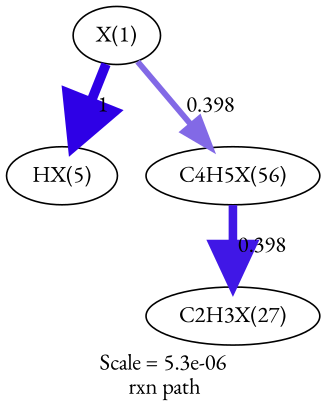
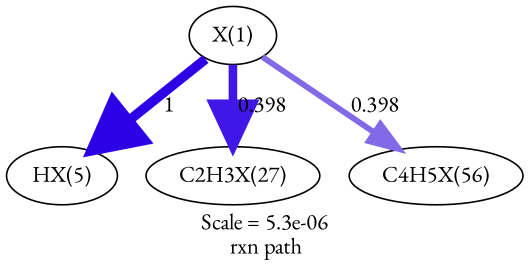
edge "C4H5X(56)" -> "C2H3X(27)": now "X(1)" -> "C2H3X(27)"
